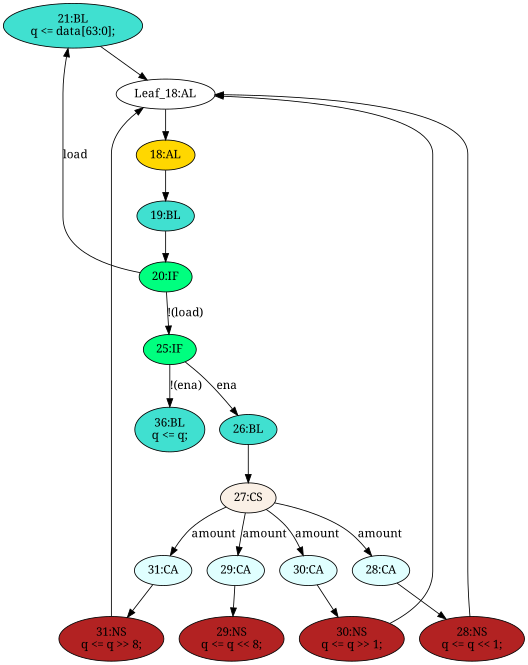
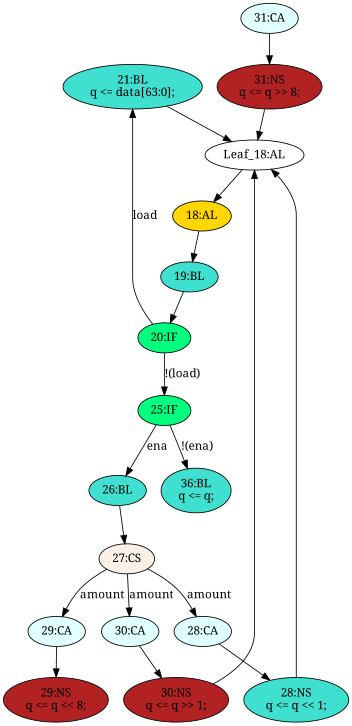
edge "27:CS" -> "31:CA": removed, label "amount"
node "28:NS q <= q << 1;": fillcolor firebrick -> turquoise
